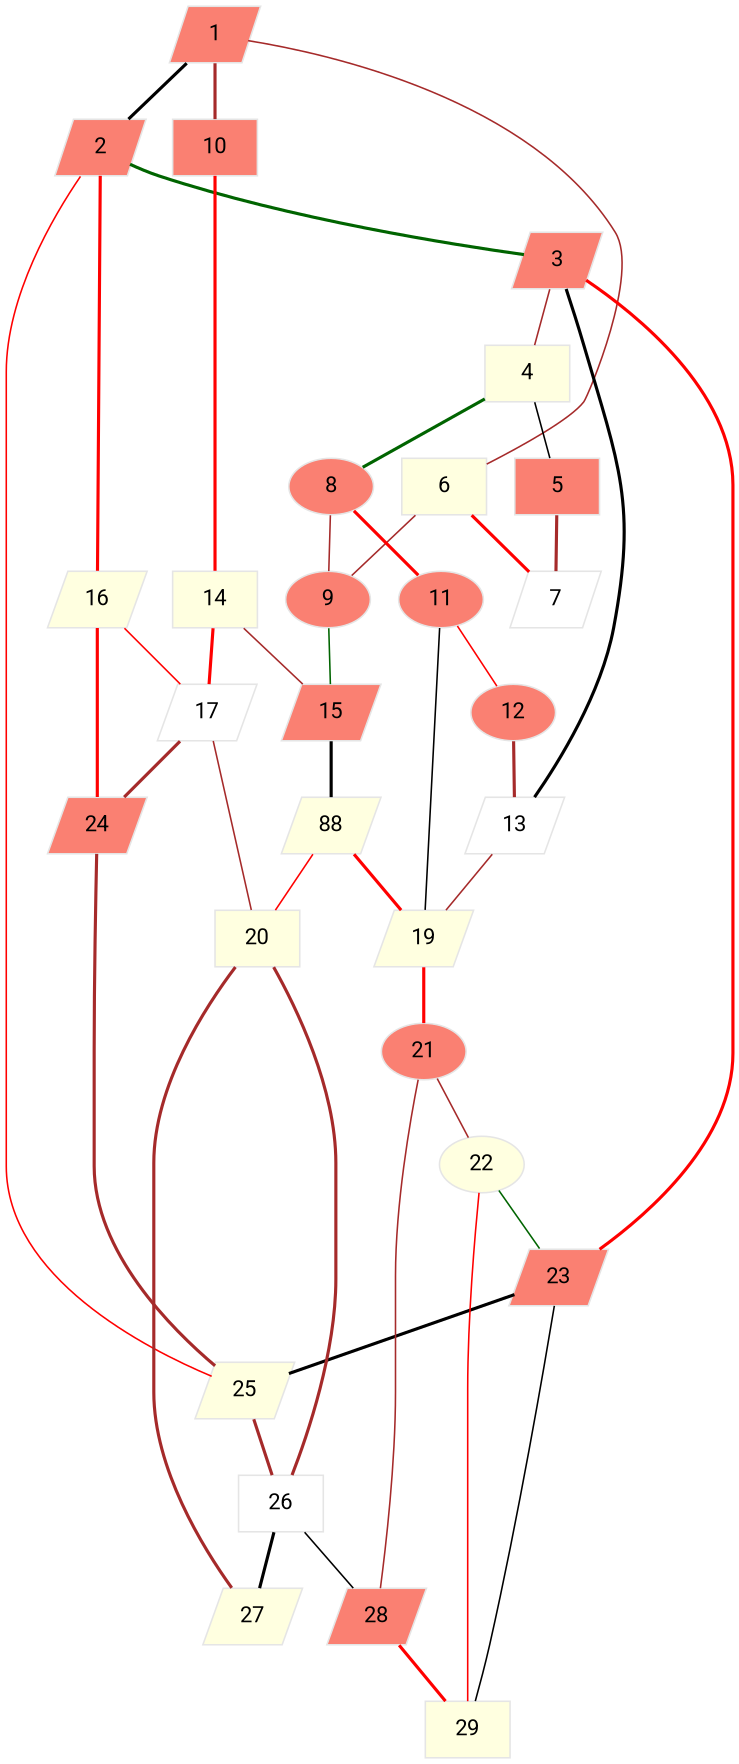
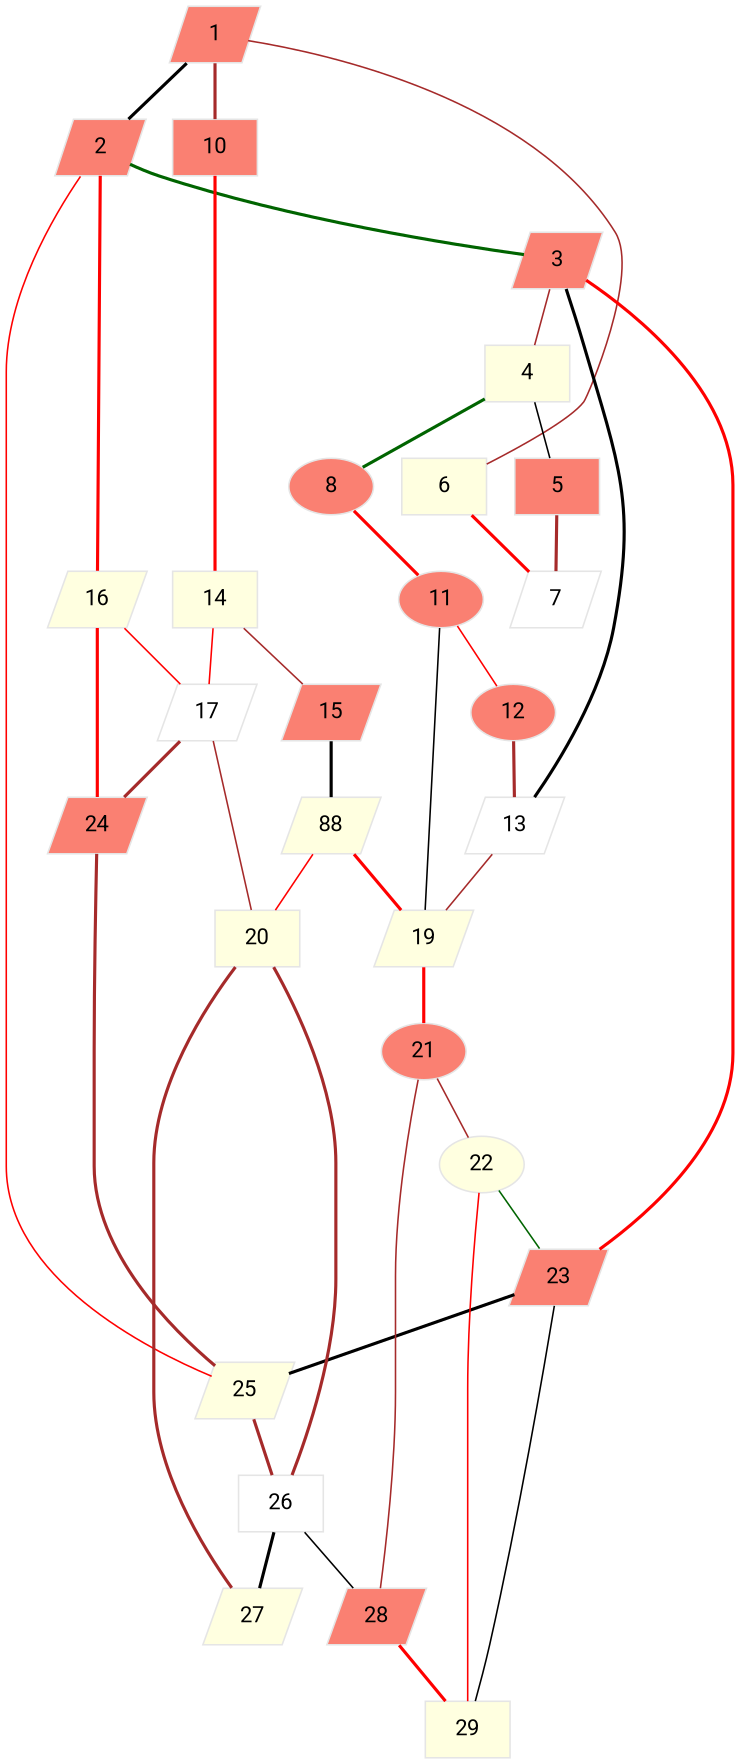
node "9": removed
edge "14" -- "17": style bold -> solid
